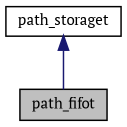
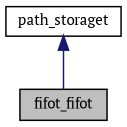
node "path_fifot": label "path_fifot" -> "fifot_fifot"
